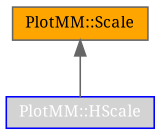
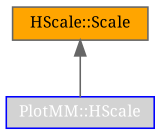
node "PlotMM::Scale": label "PlotMM::Scale" -> "HScale::Scale"
